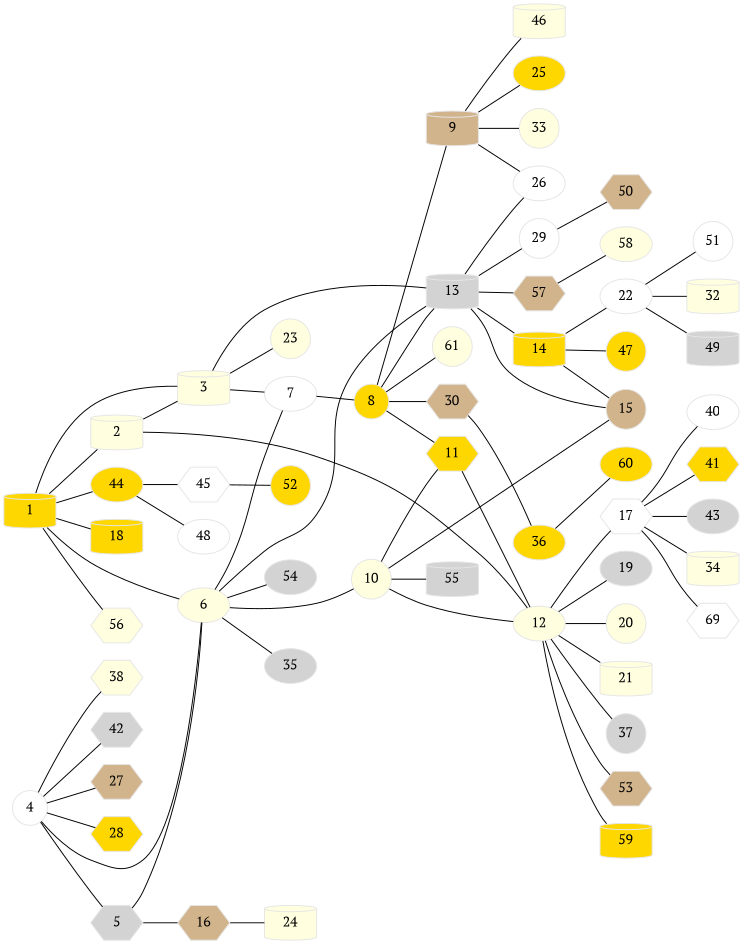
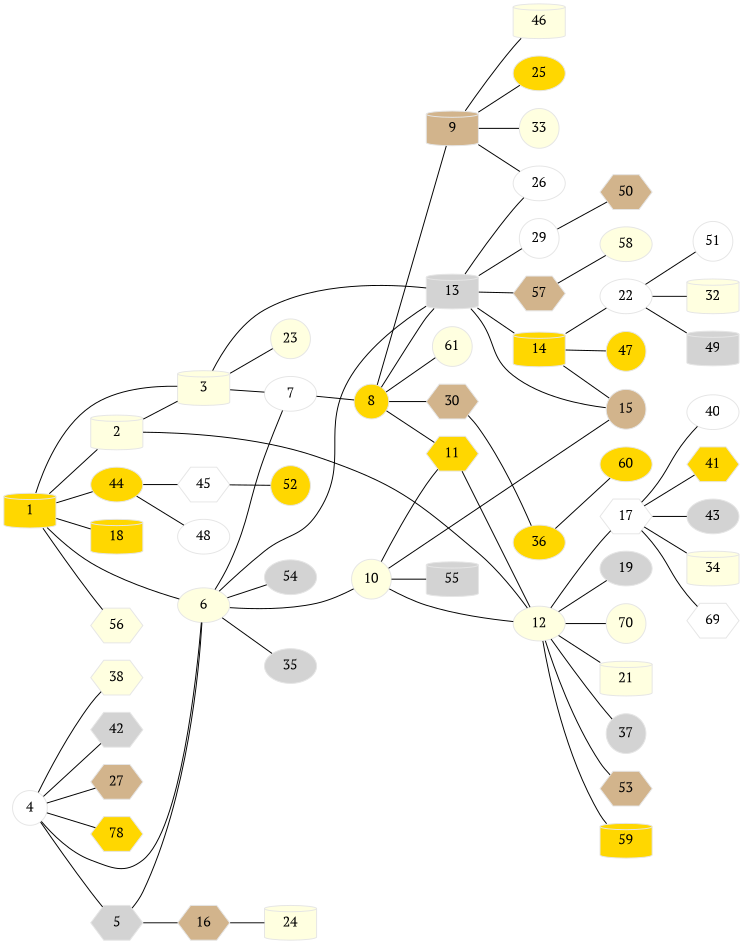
node "20": label "20" -> "70"
node "28": label "28" -> "78"
